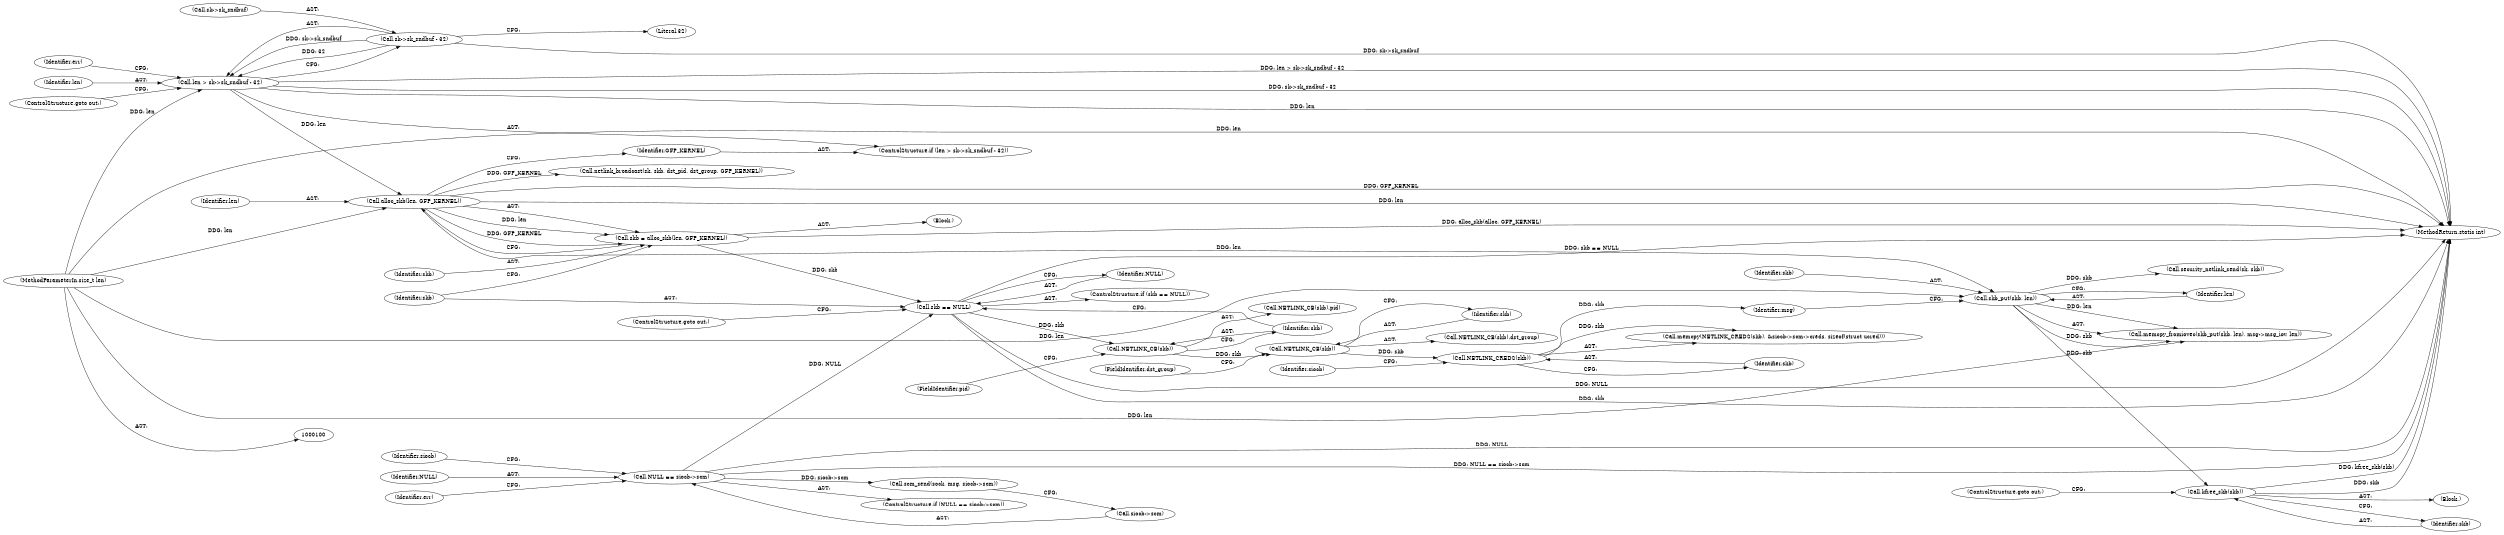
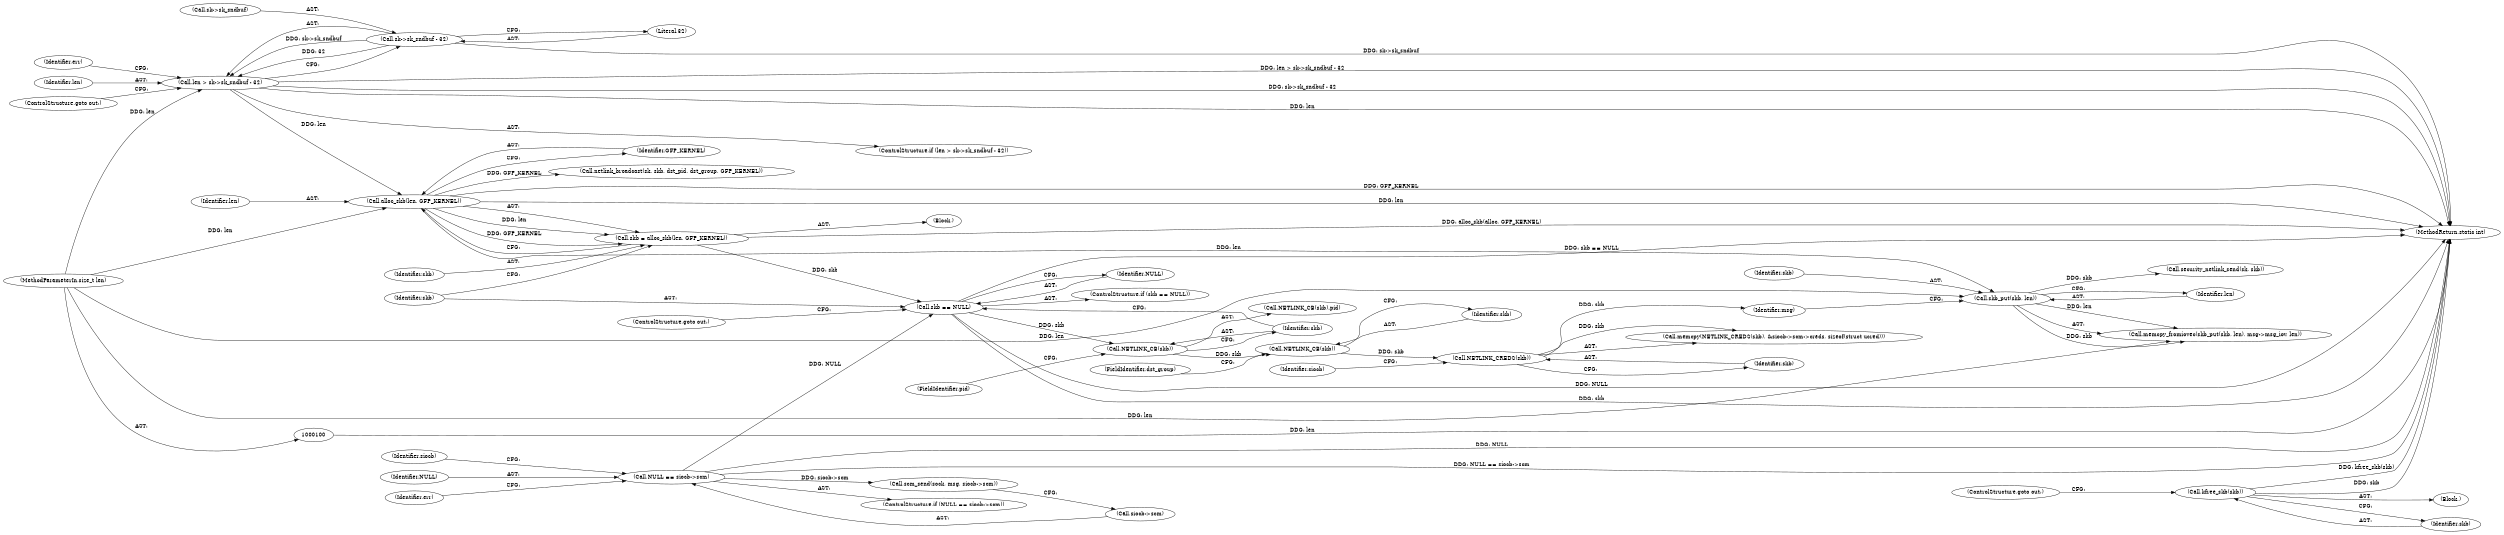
edge "(Literal,32)" -> "(Call,sk->sk_sndbuf - 32)": added, label "AST:"
edge "(MethodParameterIn,size_t len)" -> "(MethodReturn,static int)": now "1000100" -> "(MethodReturn,static int)"
edge "(Identifier,GFP_KERNEL)" -> "(ControlStructure,if (len > sk->sk_sndbuf - 32))": now "(Identifier,GFP_KERNEL)" -> "(Call,alloc_skb(len, GFP_KERNEL))"
node "(Call,NETLINK_CB(skb).dst_group)": removed
edge "(Call,skb_put(skb, len))" -> "(Call,kfree_skb(skb))": removed, label "DDG: skb"
